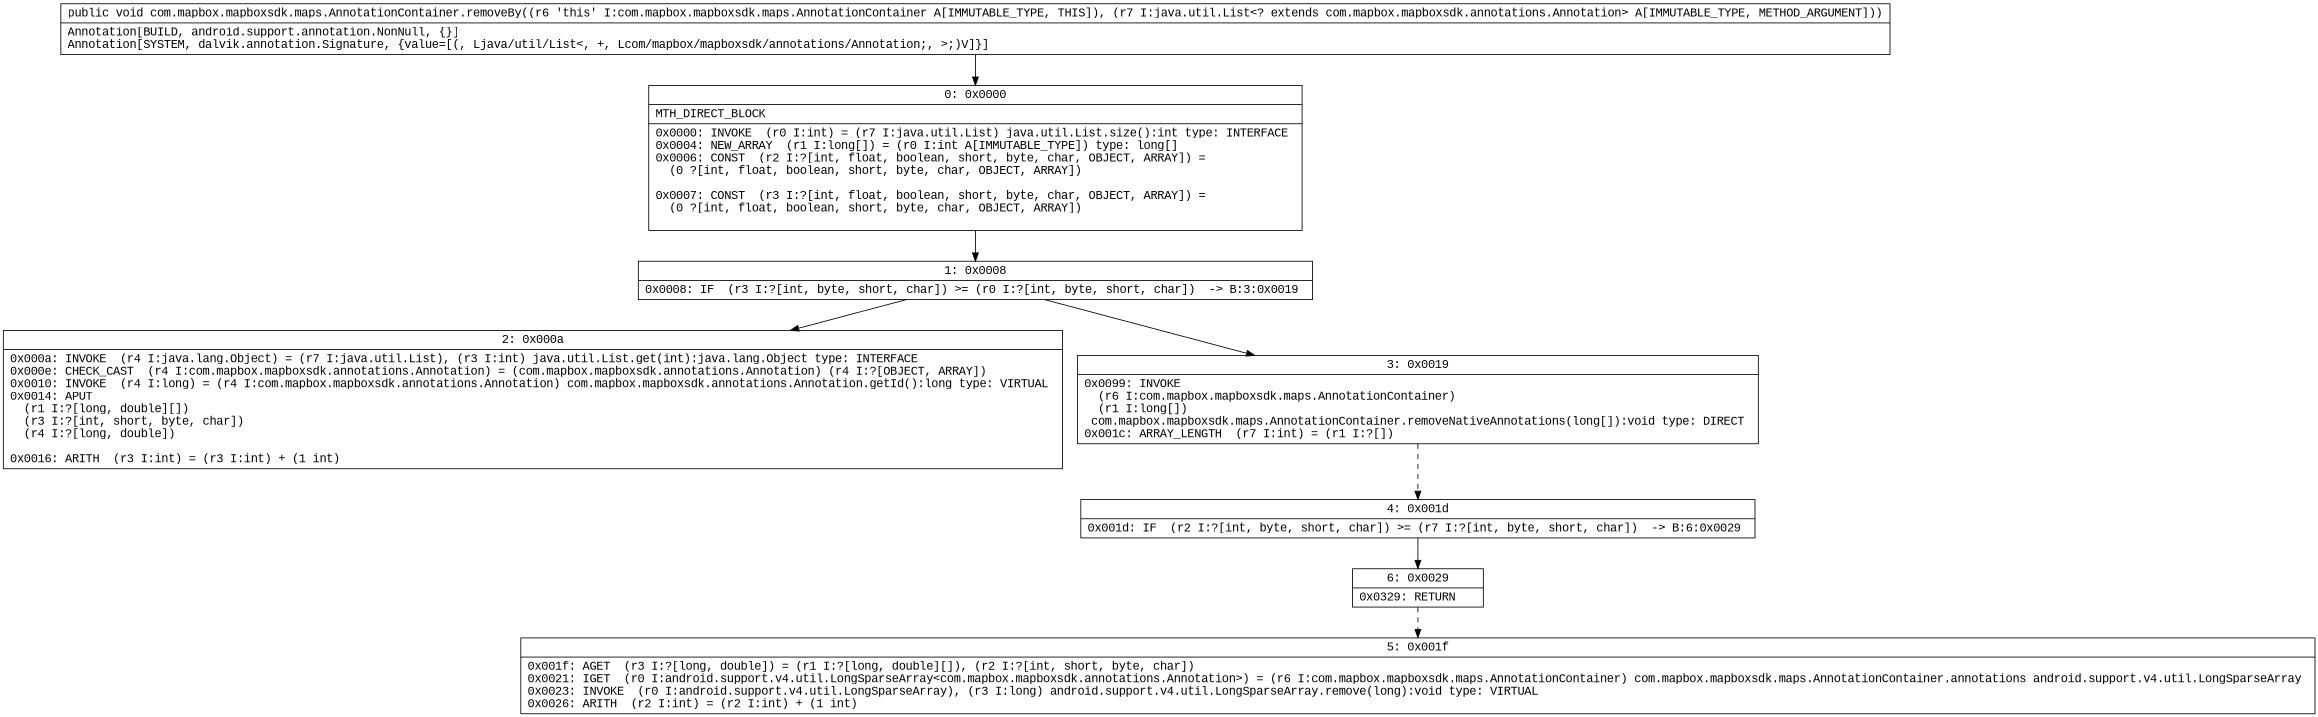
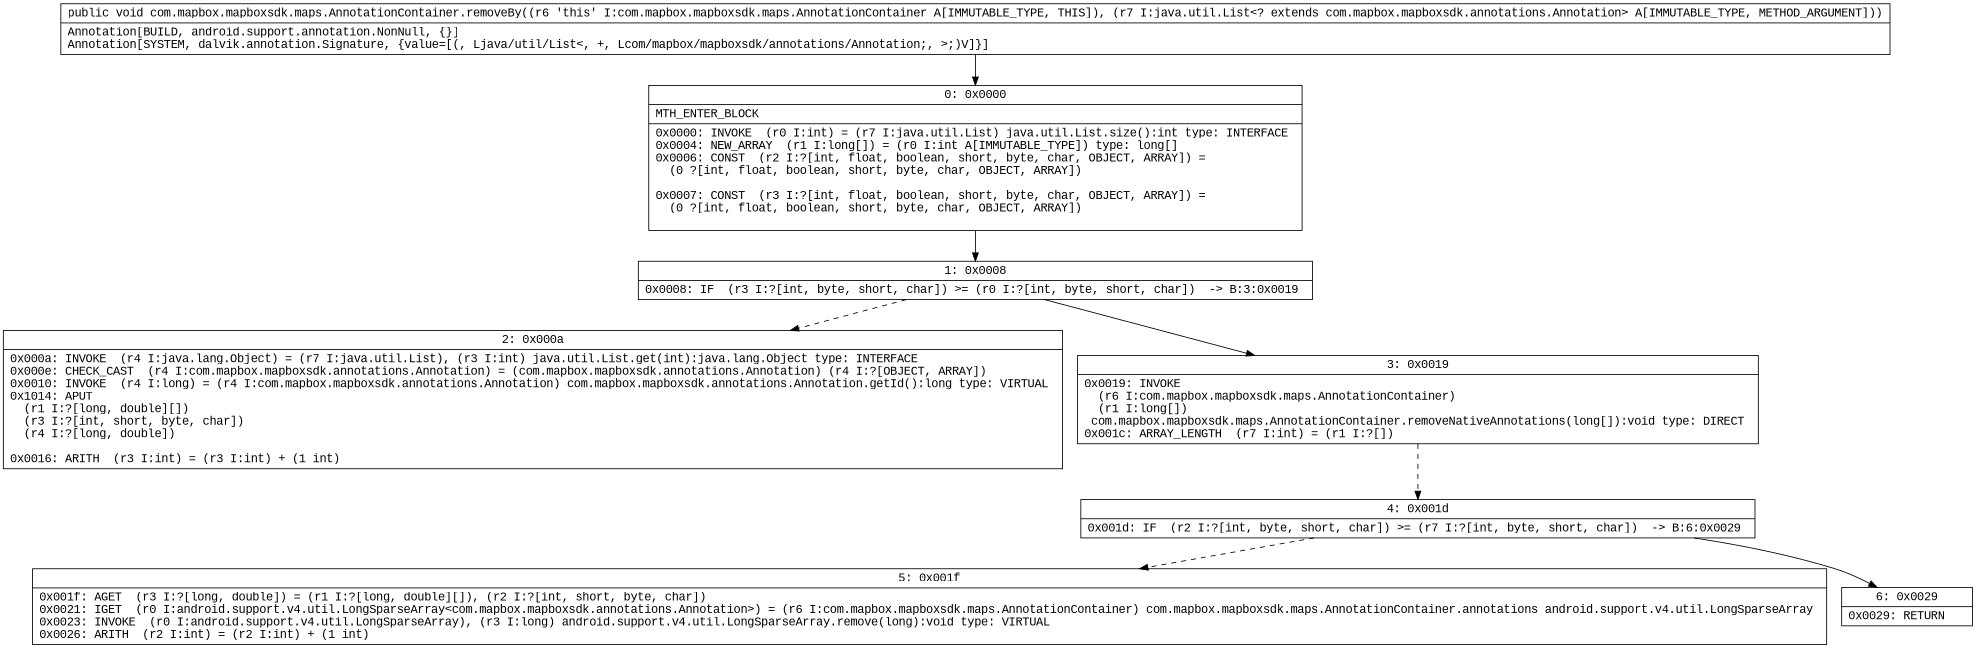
node "0: 0x0000": text "MTH_DIRECT_BLOCK" -> "MTH_ENTER_BLOCK"
edge "1: 0x0008" -> "2: 0x000a": style solid -> dashed
node "3: 0x0019": text "0x0099: INVOKE" -> "0x0019: INVOKE"
node "2: 0x000a": text "0x0014: APUT" -> "0x1014: APUT"
node "6: 0x0029": text "0x0329: RETURN" -> "0x0029: RETURN"
edge "6: 0x0029" -> "5: 0x001f": now "4: 0x001d" -> "5: 0x001f"
